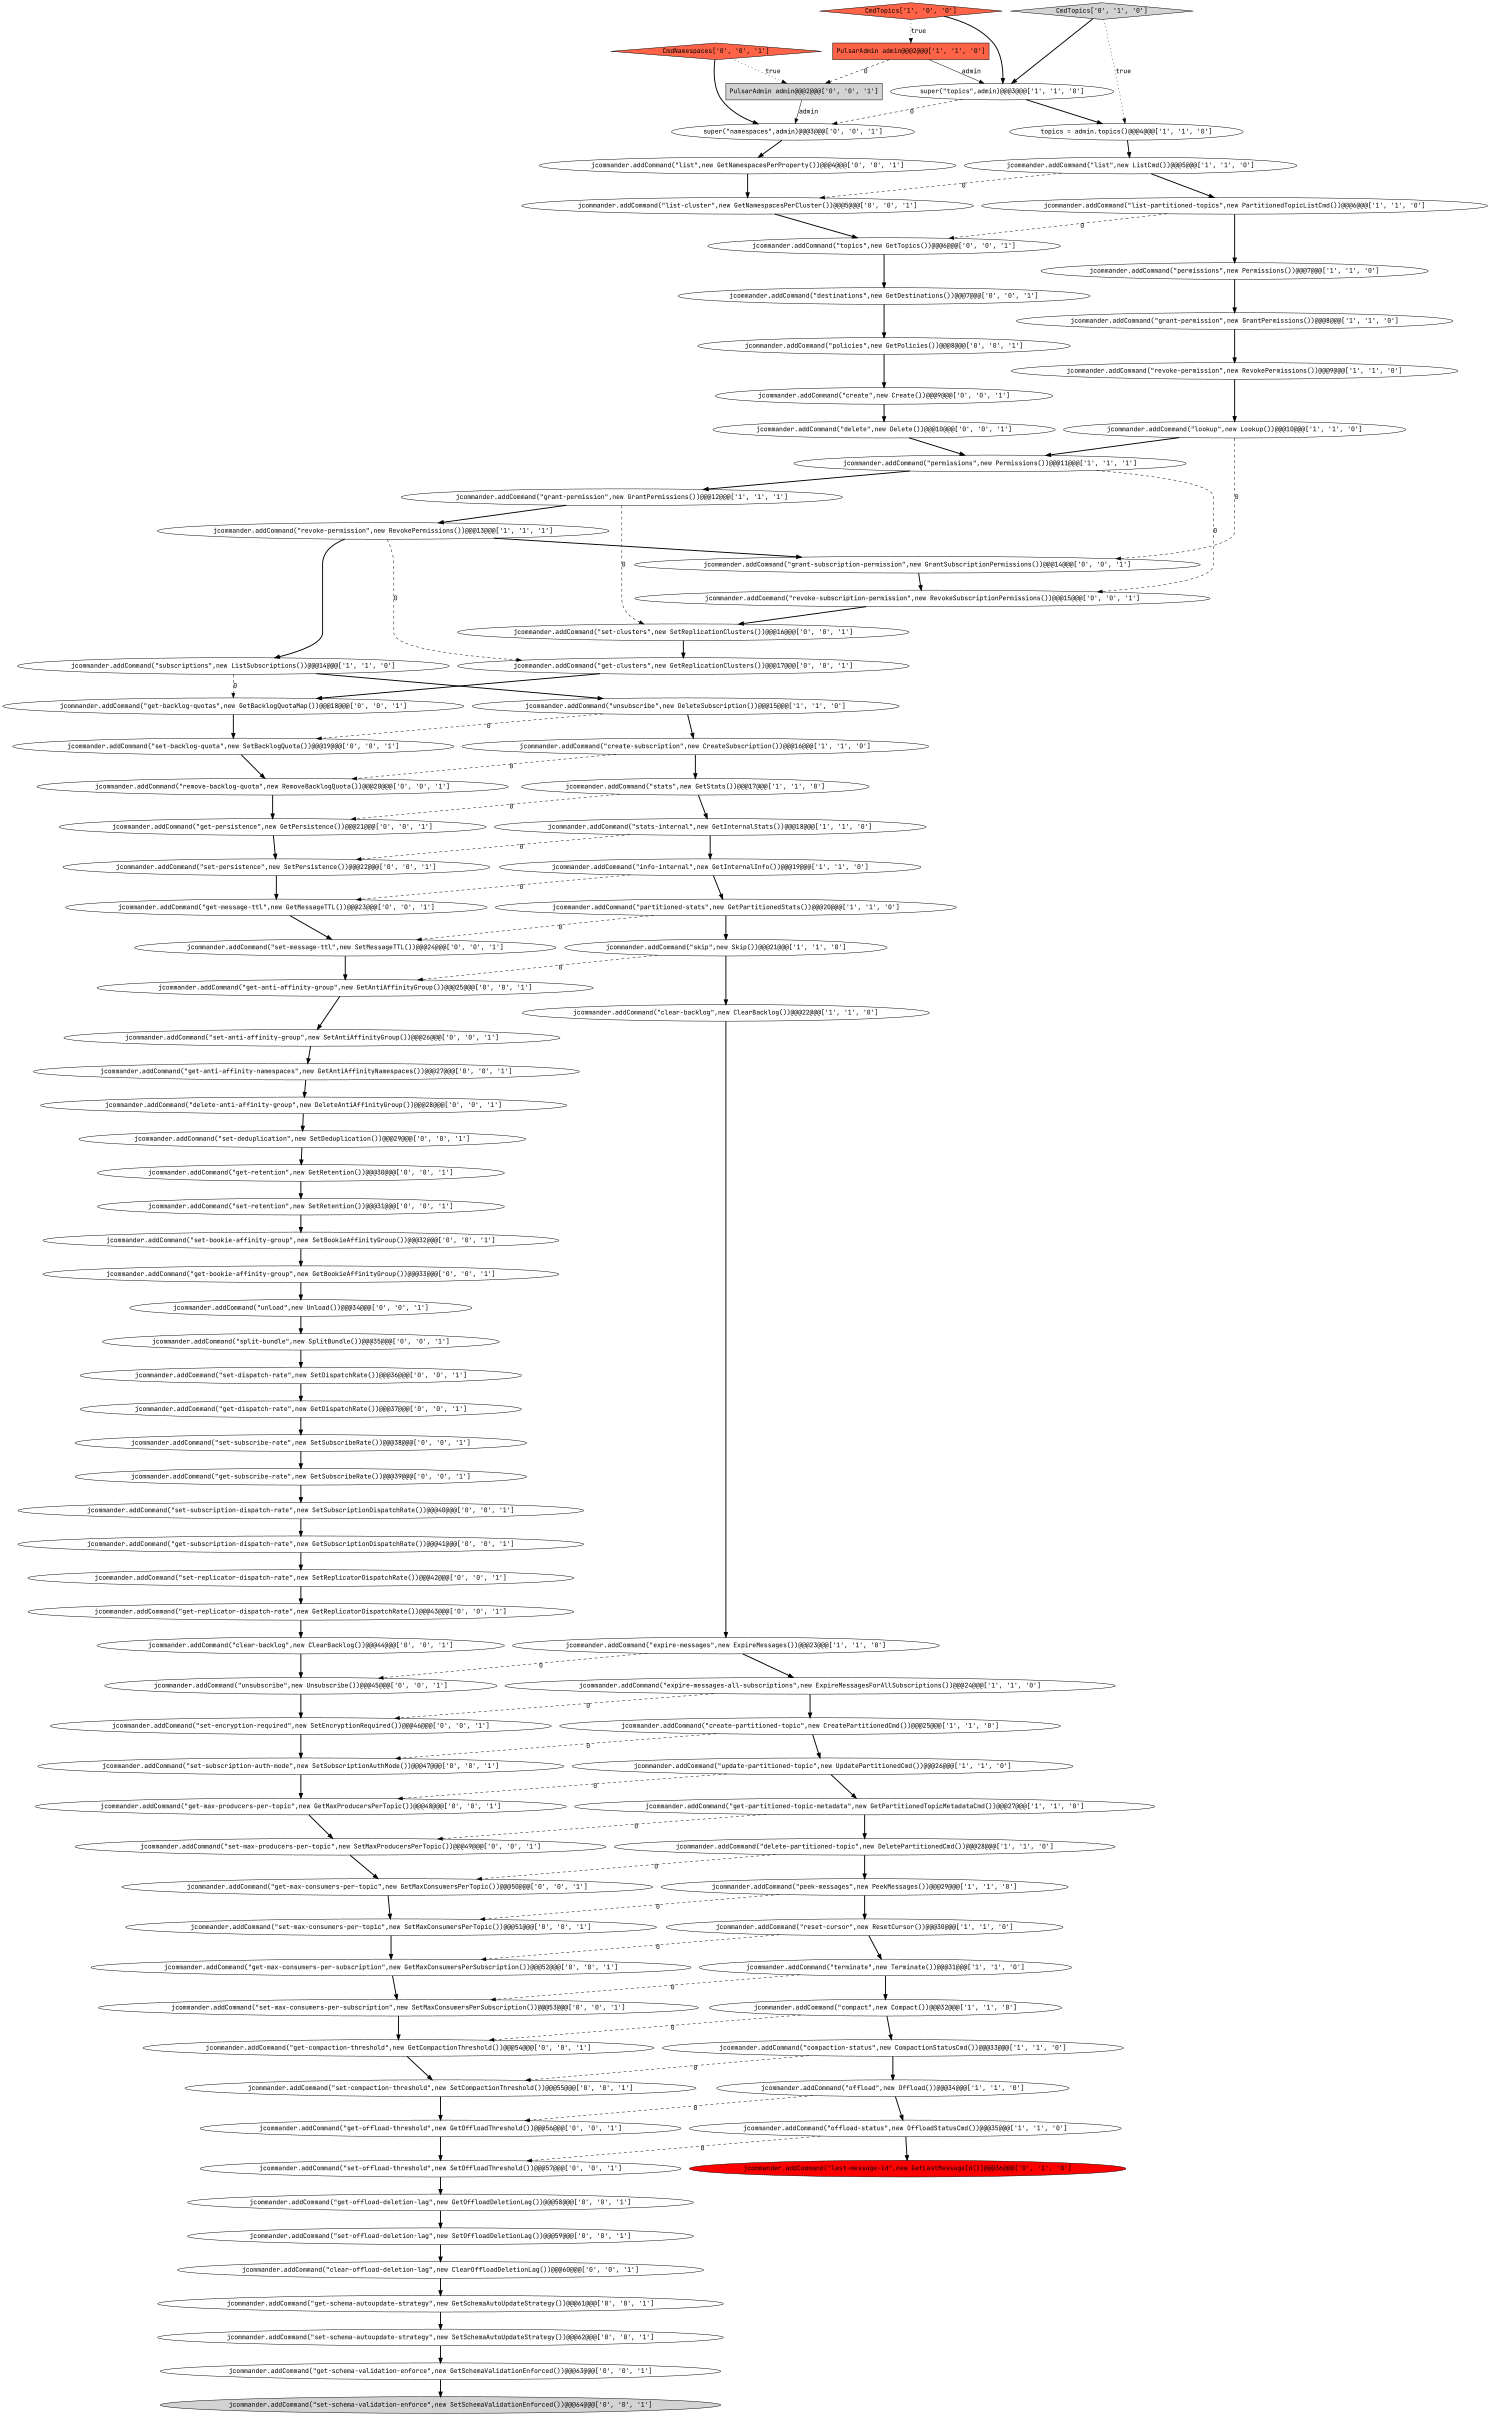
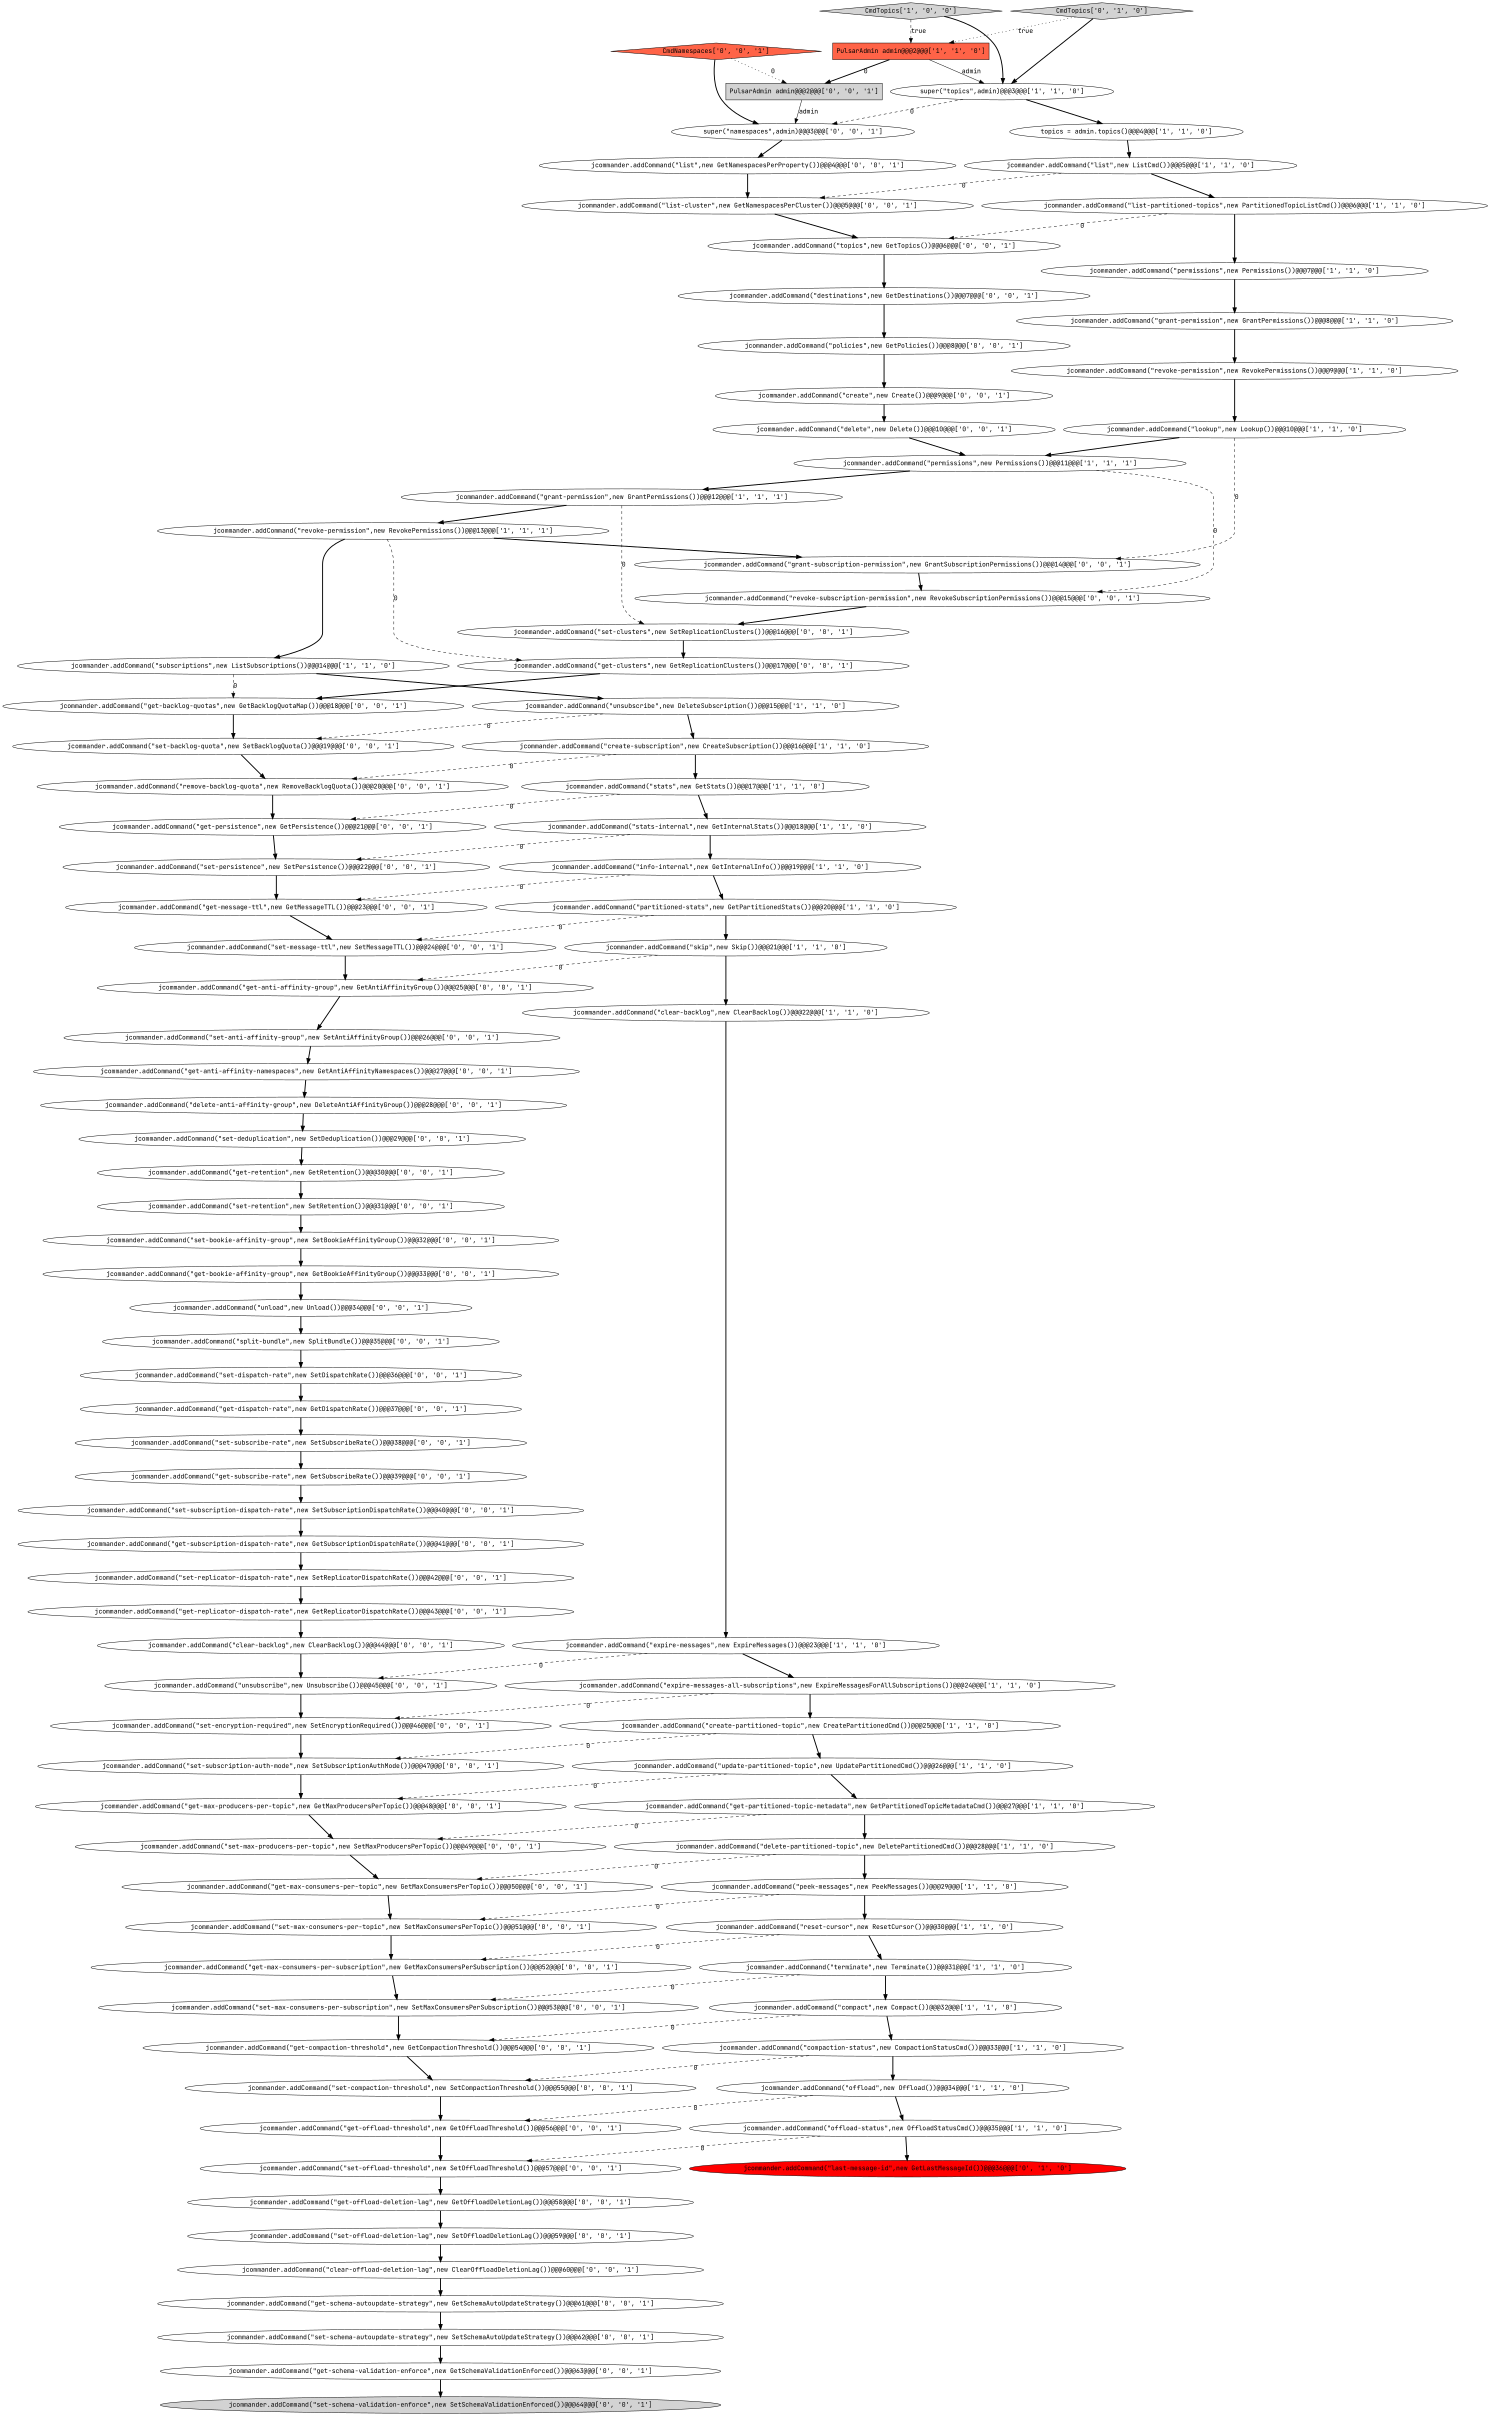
node "CmdTopics['1', '0', '0']": fillcolor tomato -> lightgray
edge "CmdTopics['1', '0', '0']" -> "PulsarAdmin admin@@@2@@@['1', '1', '0']": style dotted -> dashed
edge "CmdTopics['0', '1', '0']" -> "topics = admin.topics()@@@4@@@['1', '1', '0']": now "CmdTopics['0', '1', '0']" -> "PulsarAdmin admin@@@2@@@['1', '1', '0']"
edge "CmdNamespaces['0', '0', '1']" -> "PulsarAdmin admin@@@2@@@['0', '0', '1']": label "true" -> "0"
edge "PulsarAdmin admin@@@2@@@['1', '1', '0']" -> "PulsarAdmin admin@@@2@@@['0', '0', '1']": style dashed -> bold
